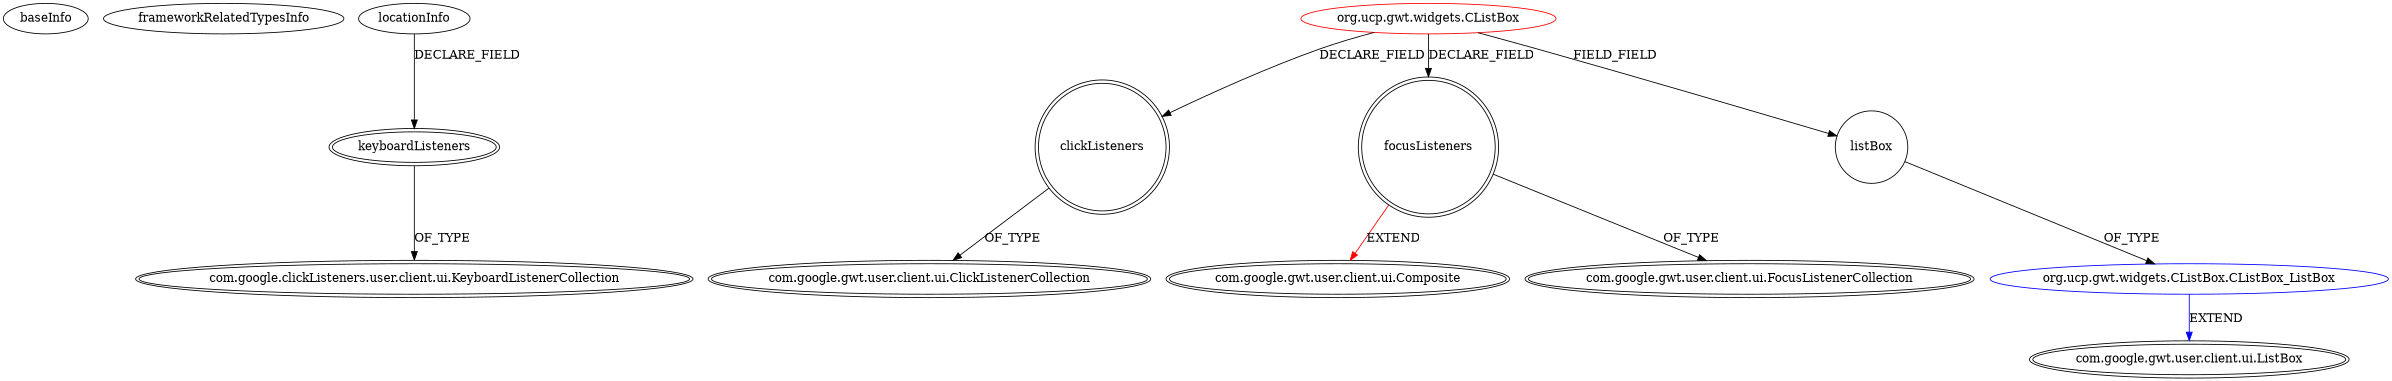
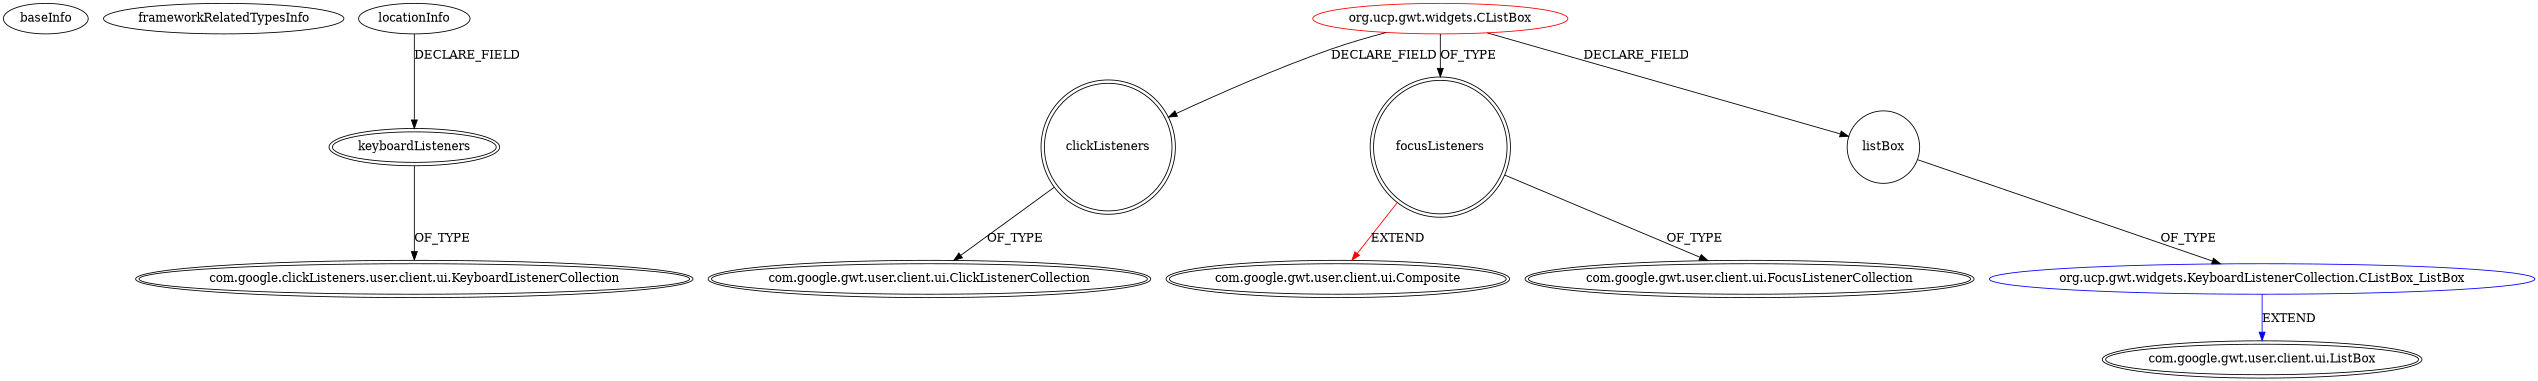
edge "org.ucp.gwt.widgets.CListBox" -> "focusListeners": label "DECLARE_FIELD" -> "OF_TYPE"
edge "org.ucp.gwt.widgets.CListBox" -> "listBox": label "FIELD_FIELD" -> "DECLARE_FIELD"
node "org.ucp.gwt.widgets.CListBox.CListBox_ListBox": label "org.ucp.gwt.widgets.CListBox.CListBox_ListBox" -> "org.ucp.gwt.widgets.KeyboardListenerCollection.CListBox_ListBox"
